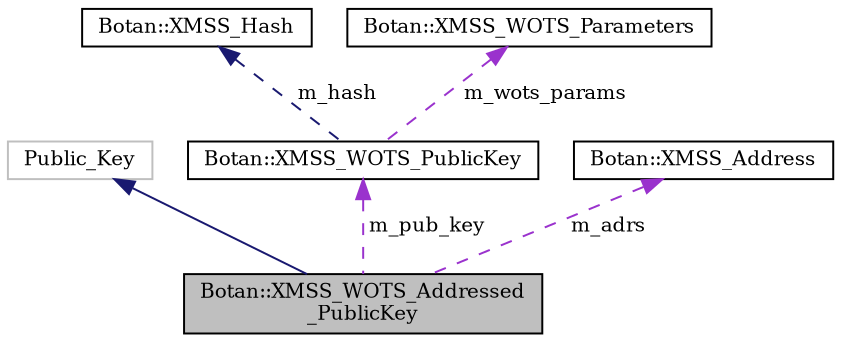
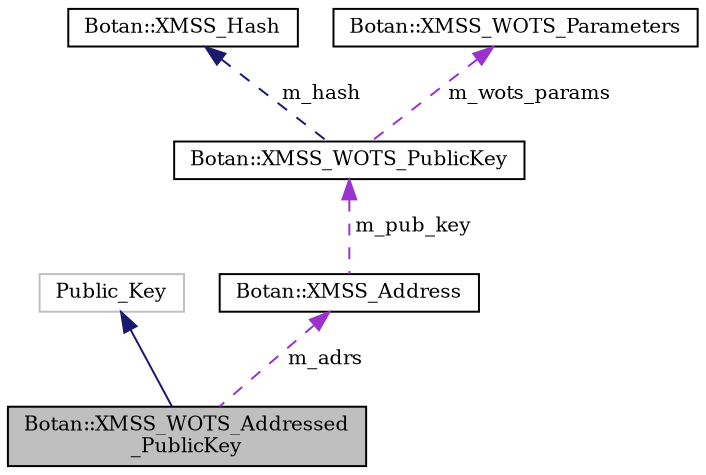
edge "Botan::XMSS_WOTS_Addressed _PublicKey" -> "Botan::XMSS_WOTS_PublicKey": now "Botan::XMSS_Address" -> "Botan::XMSS_WOTS_PublicKey"
